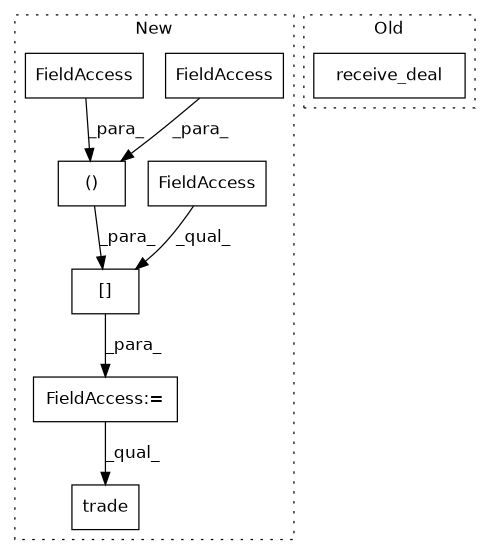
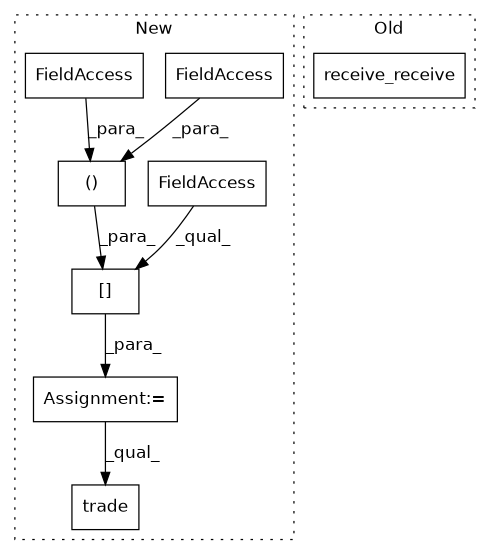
node "receive_deal": label "receive_deal" -> "receive_receive"
node "FieldAccess:=": label "FieldAccess:=" -> "Assignment:="
